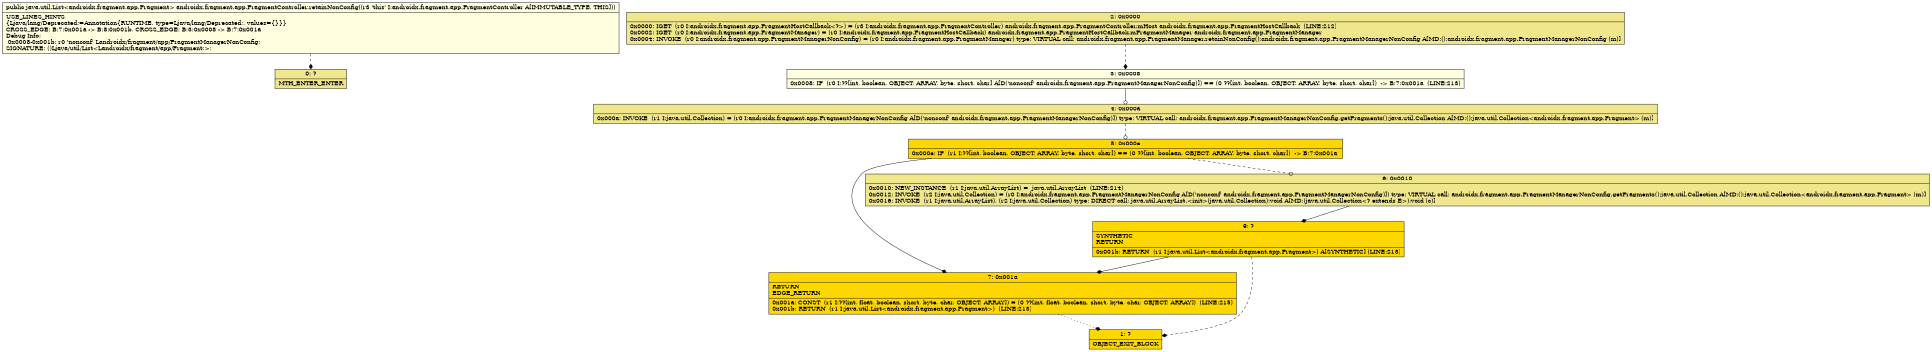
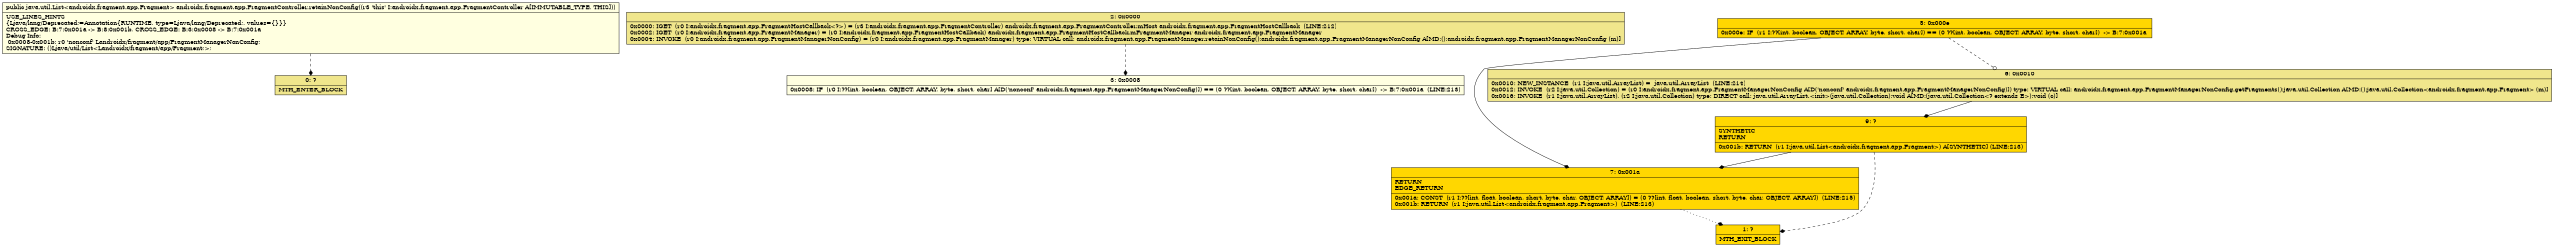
node "0: ?": text "MTH_ENTER_ENTER" -> "MTH_ENTER_BLOCK"
node "4: 0x000a": removed
node "1: ?": text "OBJECT_EXIT_BLOCK" -> "MTH_EXIT_BLOCK"
